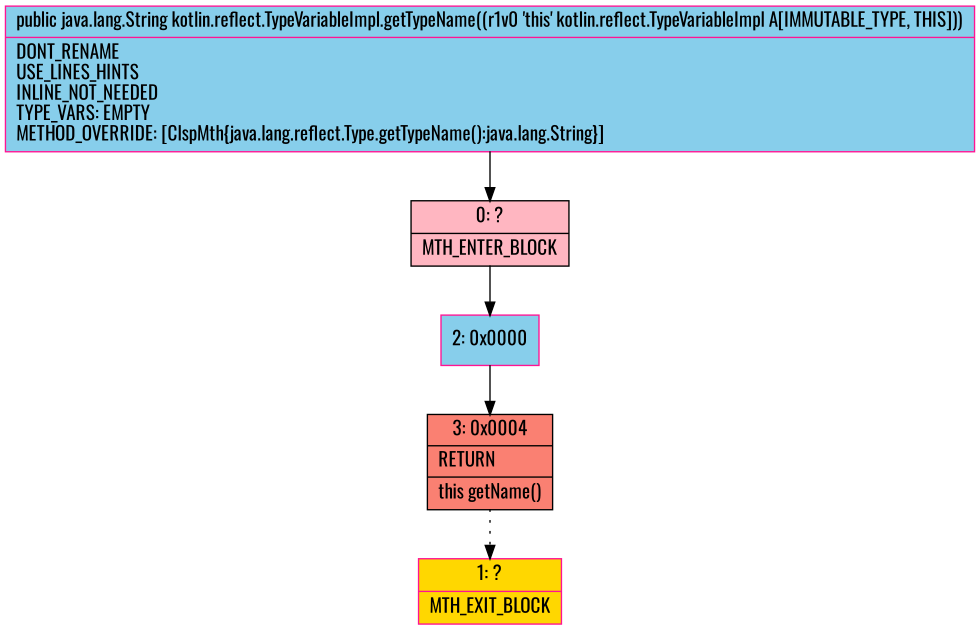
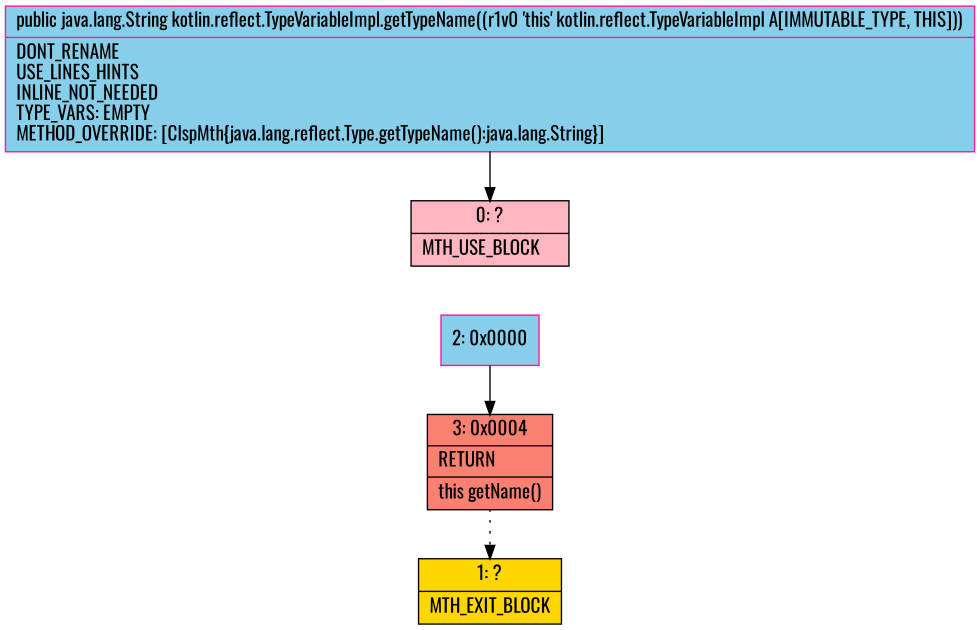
node "0: ?": text "MTH_ENTER_BLOCK" -> "MTH_USE_BLOCK"
edge "0: ?" -> "2: 0x0000": removed
node "1: ?": color deeppink -> black
